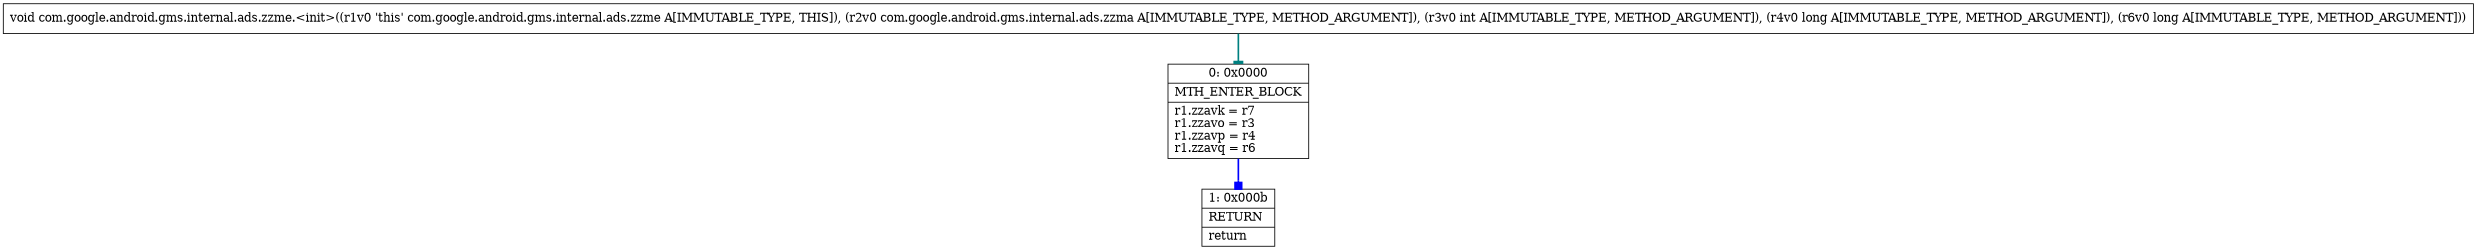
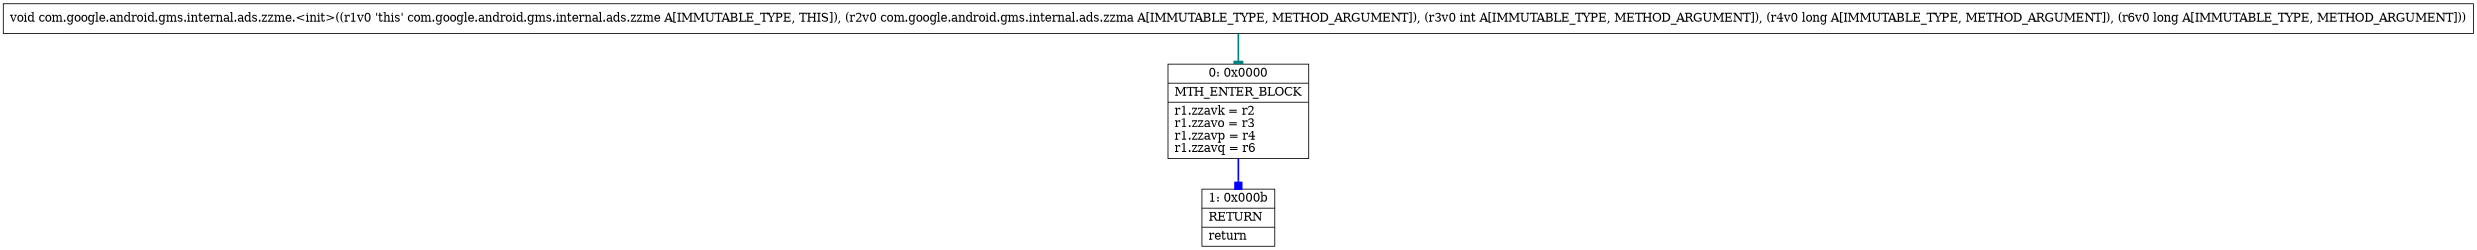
node "0: 0x0000": text "r1.zzavk = r7" -> "r1.zzavk = r2"
